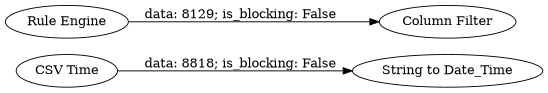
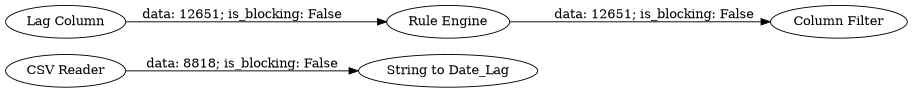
edge "Rule Engine" -> "Column Filter": label "data: 8129; is_blocking: False" -> "data: 12651; is_blocking: False"
node "Lag Column": added
node "CSV Time": label "CSV Time" -> "CSV Reader"
node "String to Date_Time": label "String to Date_Time" -> "String to Date_Lag"
